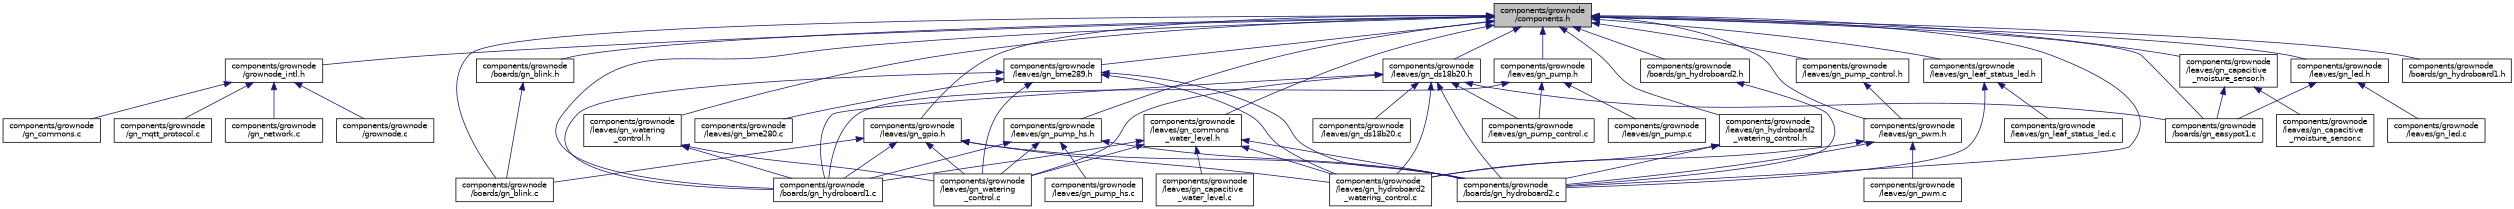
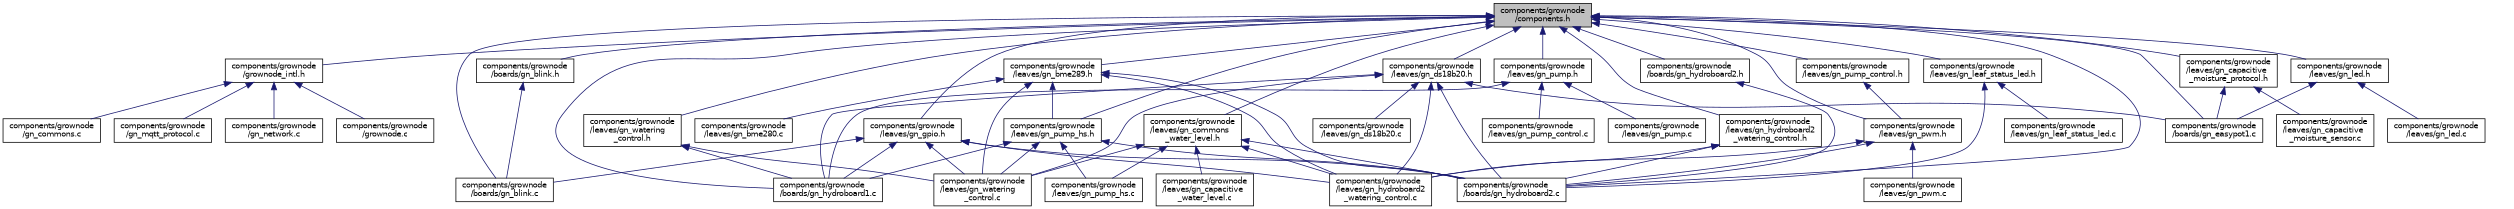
node "components/grownode /leaves/gn_capacitive _moisture_sensor.h": label "components/grownode /leaves/gn_capacitive _moisture_sensor.h" -> "components/grownode /leaves/gn_capacitive _moisture_protocol.h"
node "components/grownode /boards/gn_hydroboard1.h": removed
edge "components/grownode /boards/gn_hydroboard1.c" -> "components/grownode /leaves/gn_bme289.h": now "components/grownode /leaves/gn_pump_hs.h" -> "components/grownode /leaves/gn_bme289.h"
edge "components/grownode /leaves/gn_pump_control.c" -> "components/grownode /leaves/gn_ds18b20.h": removed
edge "components/grownode /boards/gn_hydroboard1.c" -> "components/grownode /leaves/gn_commons _water_level.h": now "components/grownode /leaves/gn_pump_hs.c" -> "components/grownode /leaves/gn_commons _water_level.h"
